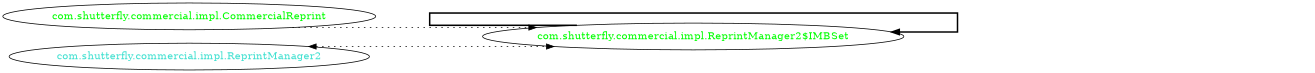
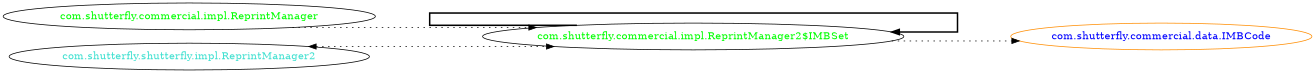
node "com.shutterfly.commercial.impl.CommercialReprint": label "com.shutterfly.commercial.impl.CommercialReprint" -> "com.shutterfly.commercial.impl.ReprintManager"
node "com.shutterfly.commercial.data.IMBCode": added
node "com.shutterfly.commercial.impl.ReprintManager2": label "com.shutterfly.commercial.impl.ReprintManager2" -> "com.shutterfly.shutterfly.impl.ReprintManager2"
